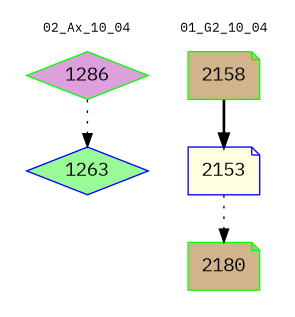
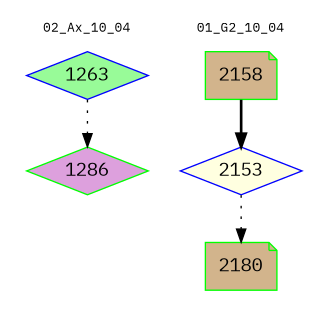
edge "1286" -> "1263": reversed
node "2153": shape note -> diamond
